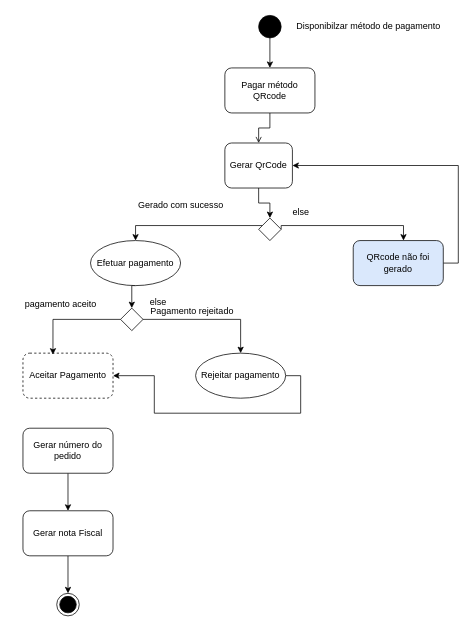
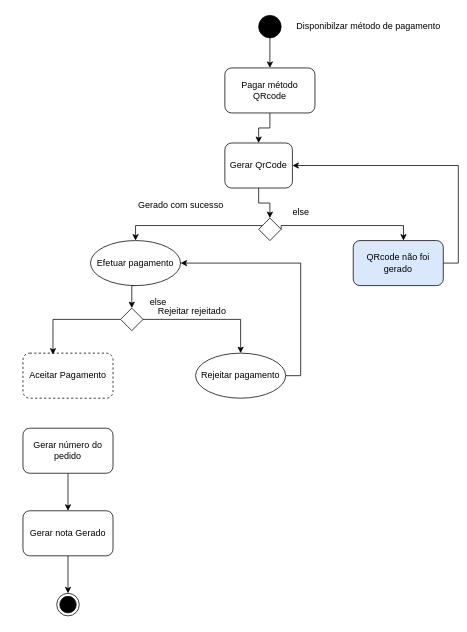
edge "Pagar método QRcode" -> "Gerar QrCode": arrowhead open -> classic
node "pagamento aceito": removed
node "Pagamento rejeitado": label "Pagamento rejeitado" -> "Rejeitar rejeitado"
edge "Rejeitar pagamento" -> "Aceitar Pagamento": now "Rejeitar pagamento" -> "Efetuar pagamento"
node "Gerar nota Fiscal": label "Gerar nota Fiscal" -> "Gerar nota Gerado"
